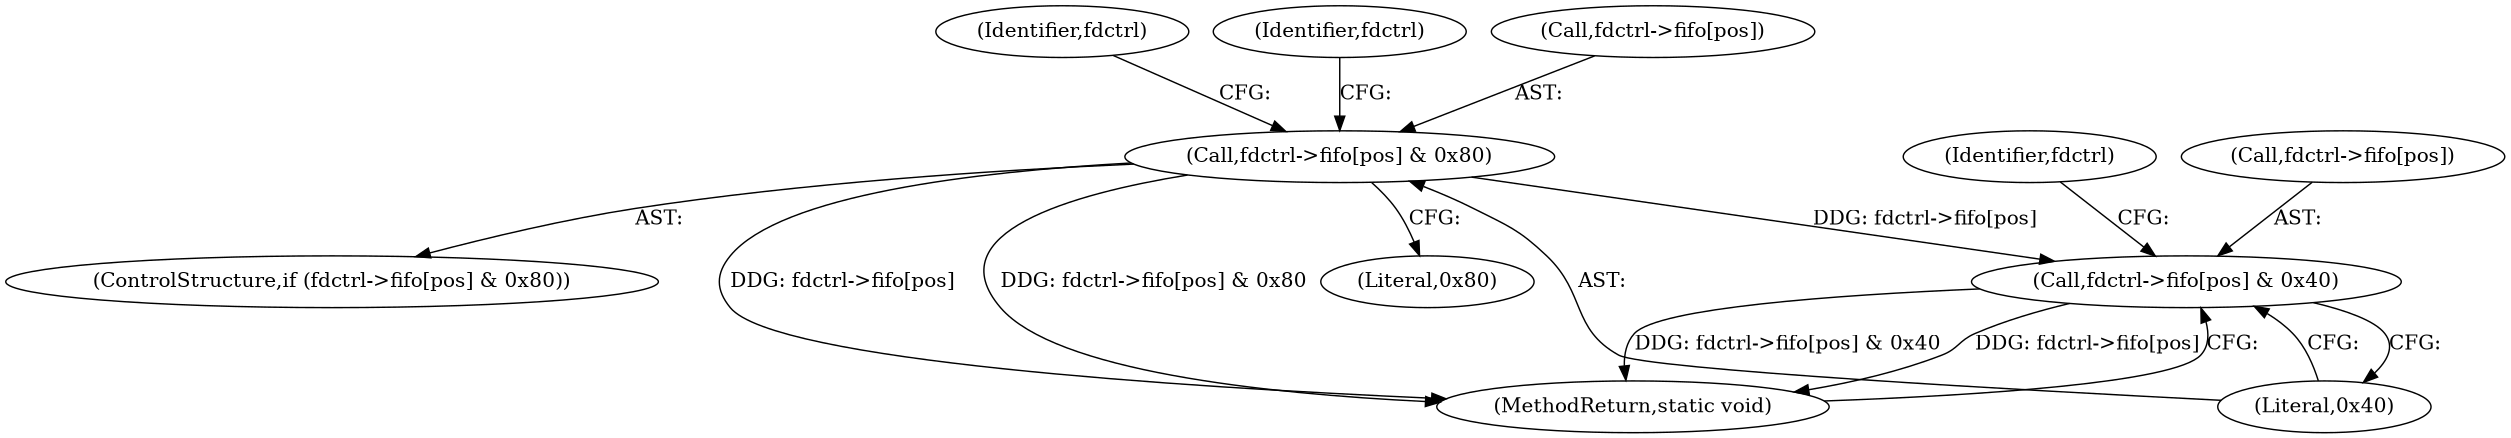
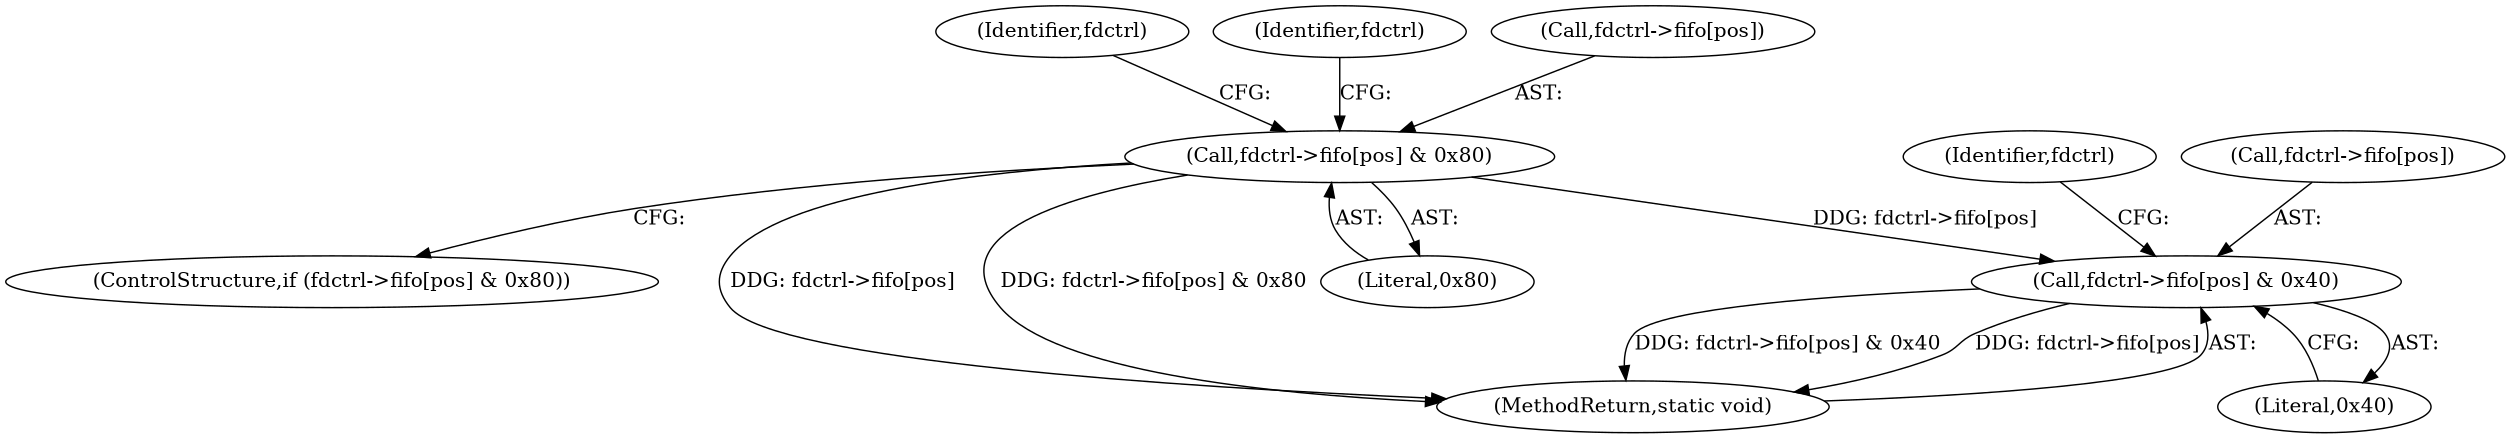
edge "(Call,fdctrl->fifo[pos] & 0x80)" -> "(ControlStructure,if (fdctrl->fifo[pos] & 0x80))": label "AST: " -> "CFG: "
edge "(Call,fdctrl->fifo[pos] & 0x80)" -> "(Literal,0x80)": label "CFG: " -> "AST: "
edge "(MethodReturn,static void)" -> "(Call,fdctrl->fifo[pos] & 0x40)": label "CFG: " -> "AST: "
edge "(Call,fdctrl->fifo[pos] & 0x40)" -> "(Literal,0x40)": label "CFG: " -> "AST: "
edge "(Literal,0x40)" -> "(Call,fdctrl->fifo[pos] & 0x80)": now "(Literal,0x80)" -> "(Call,fdctrl->fifo[pos] & 0x80)"
